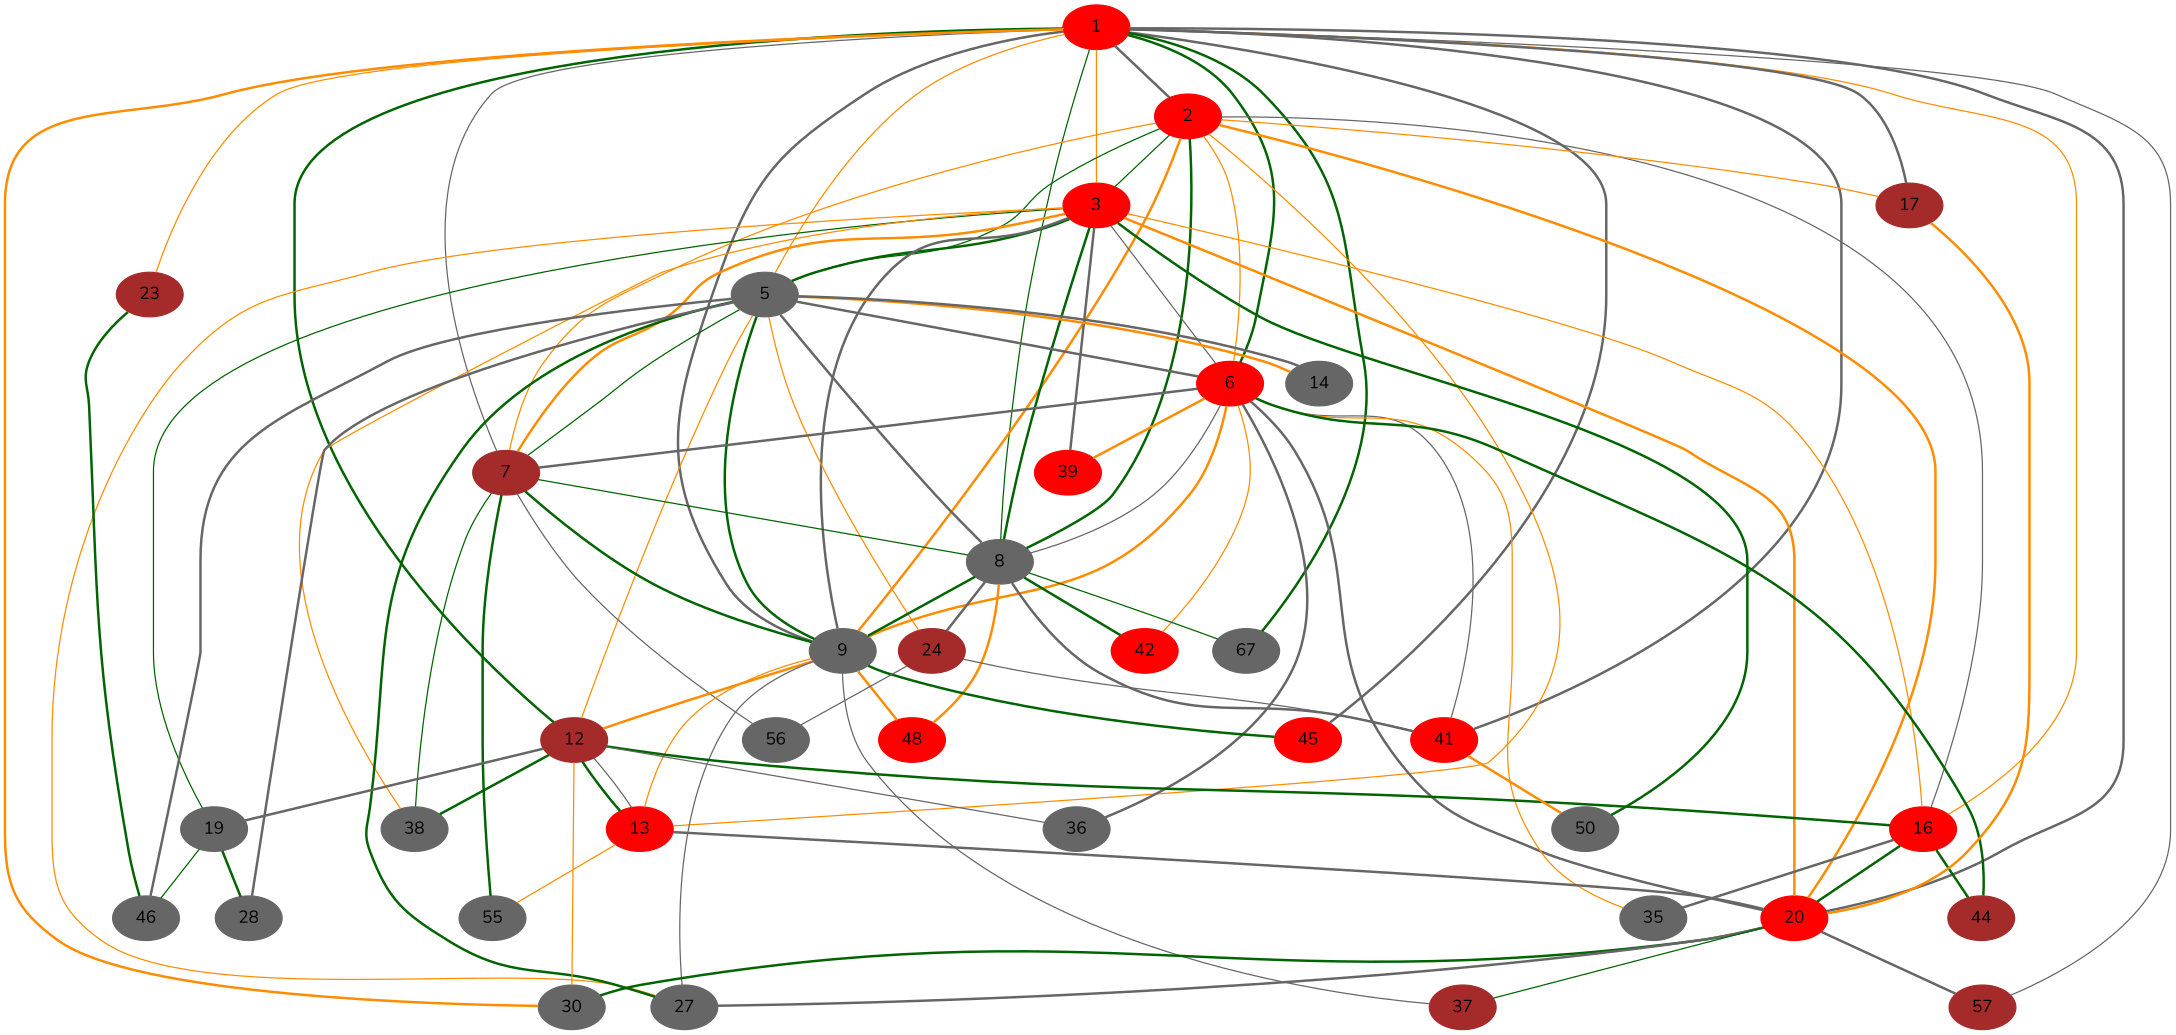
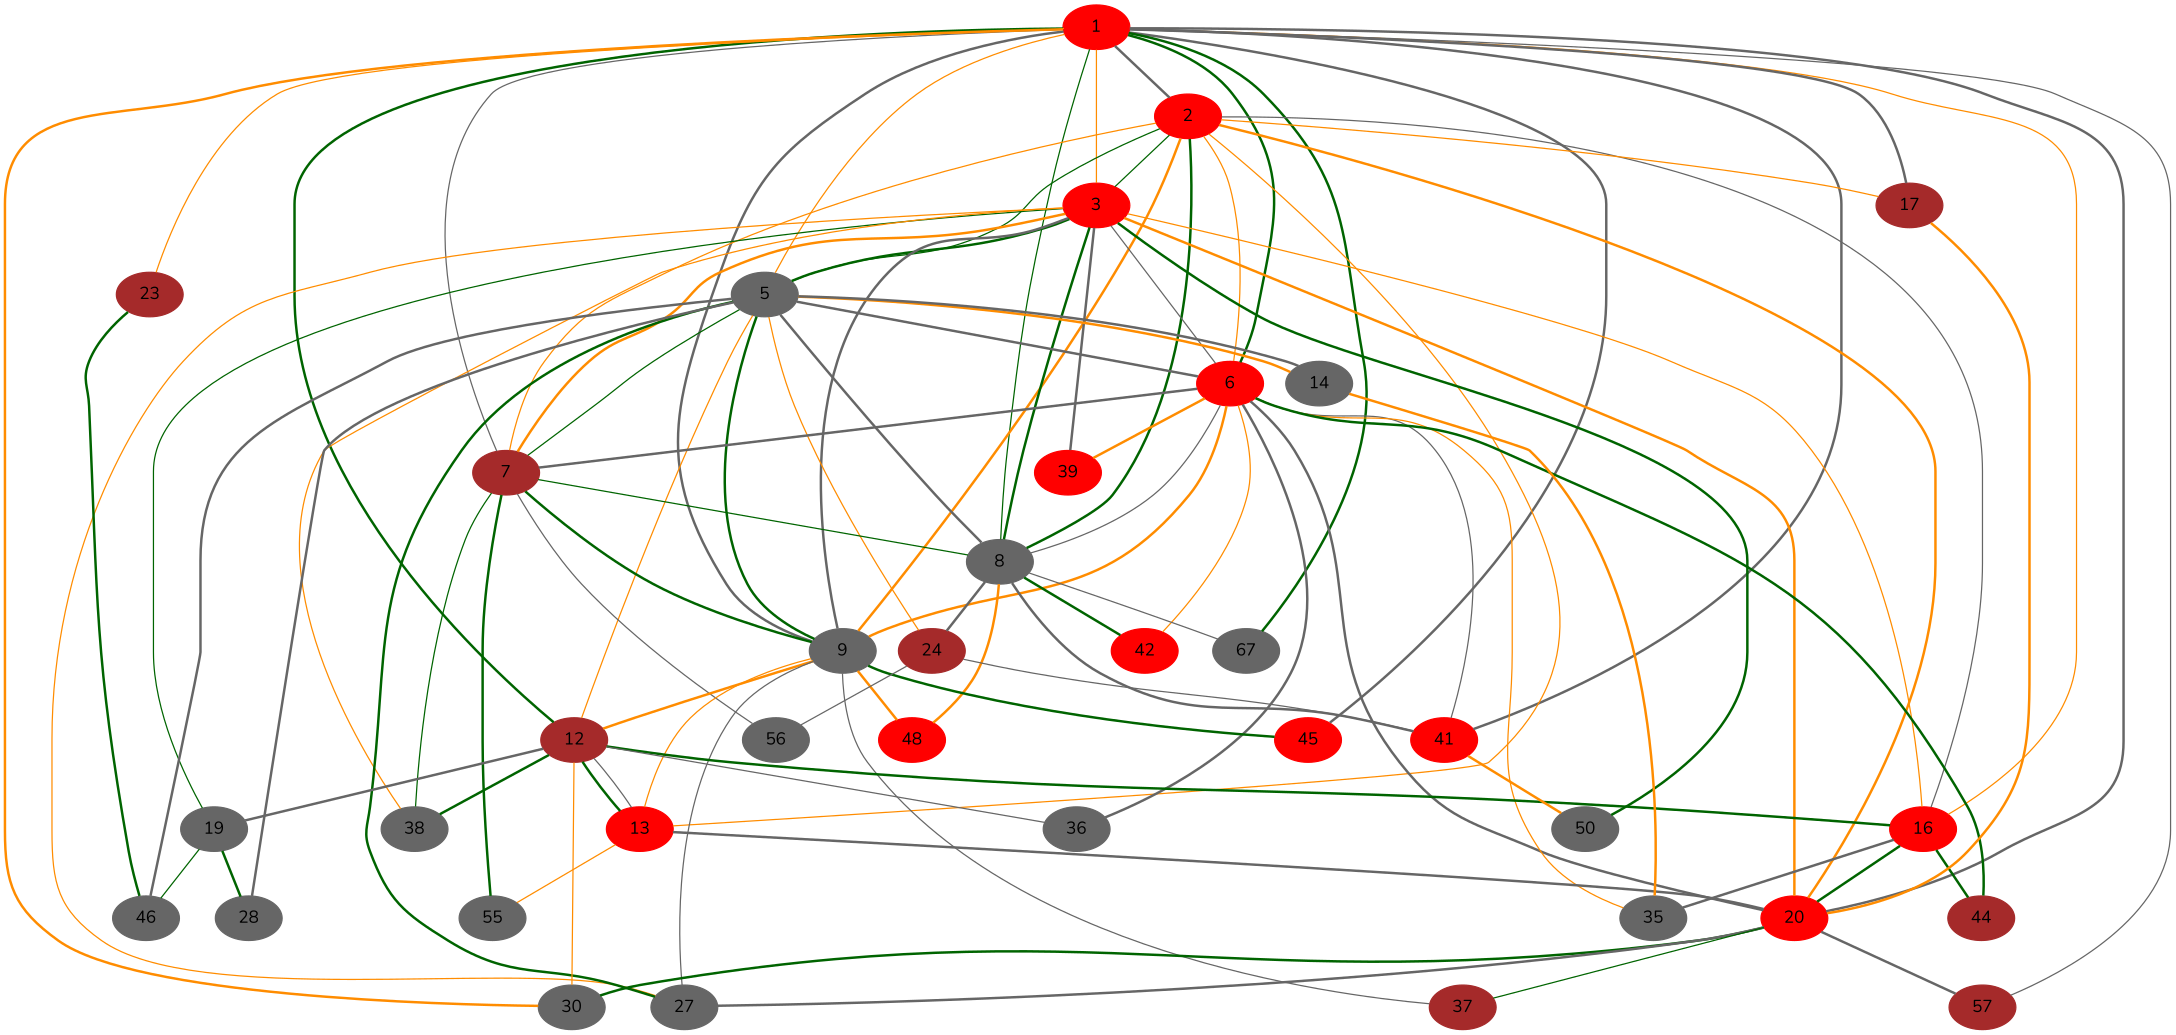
edge "14" -- "35": added
edge "8" -- "9": removed
edge "8" -- "67": color darkgreen -> gray40
